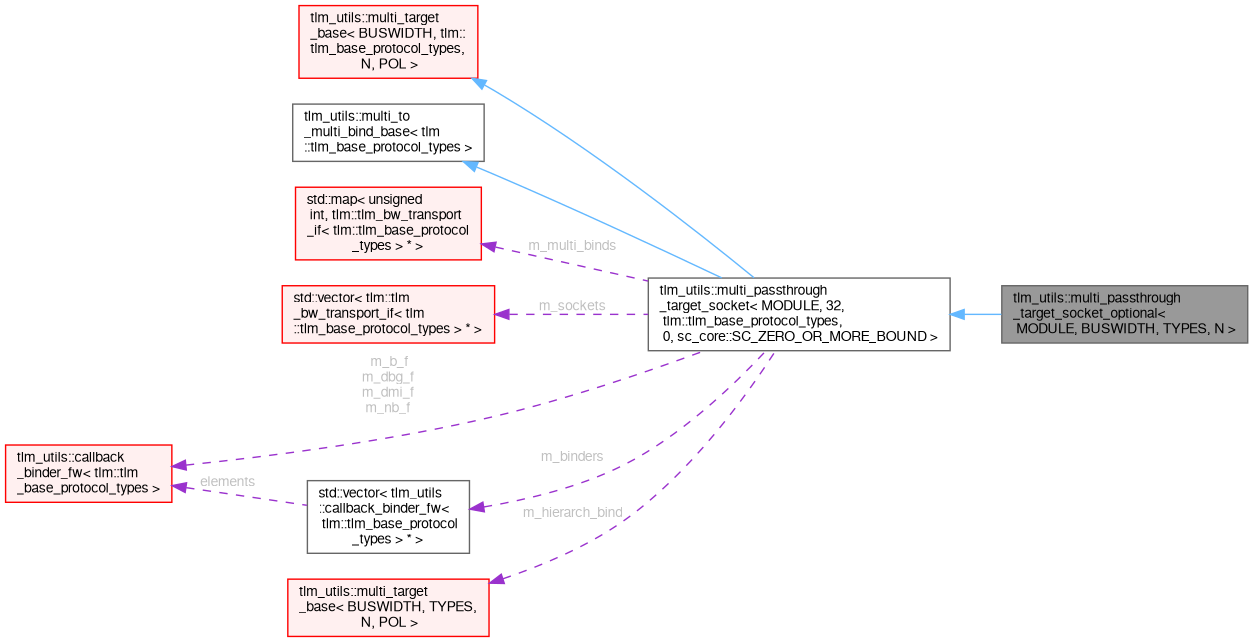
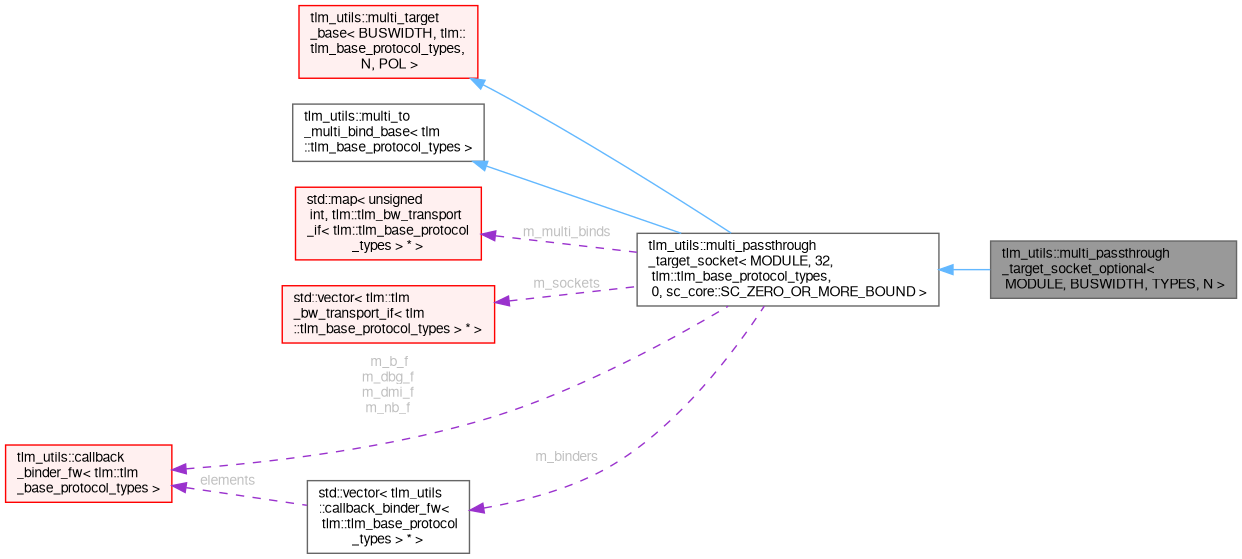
node "tlm_utils::multi_target _base< BUSWIDTH, TYPES, N, POL >": removed
